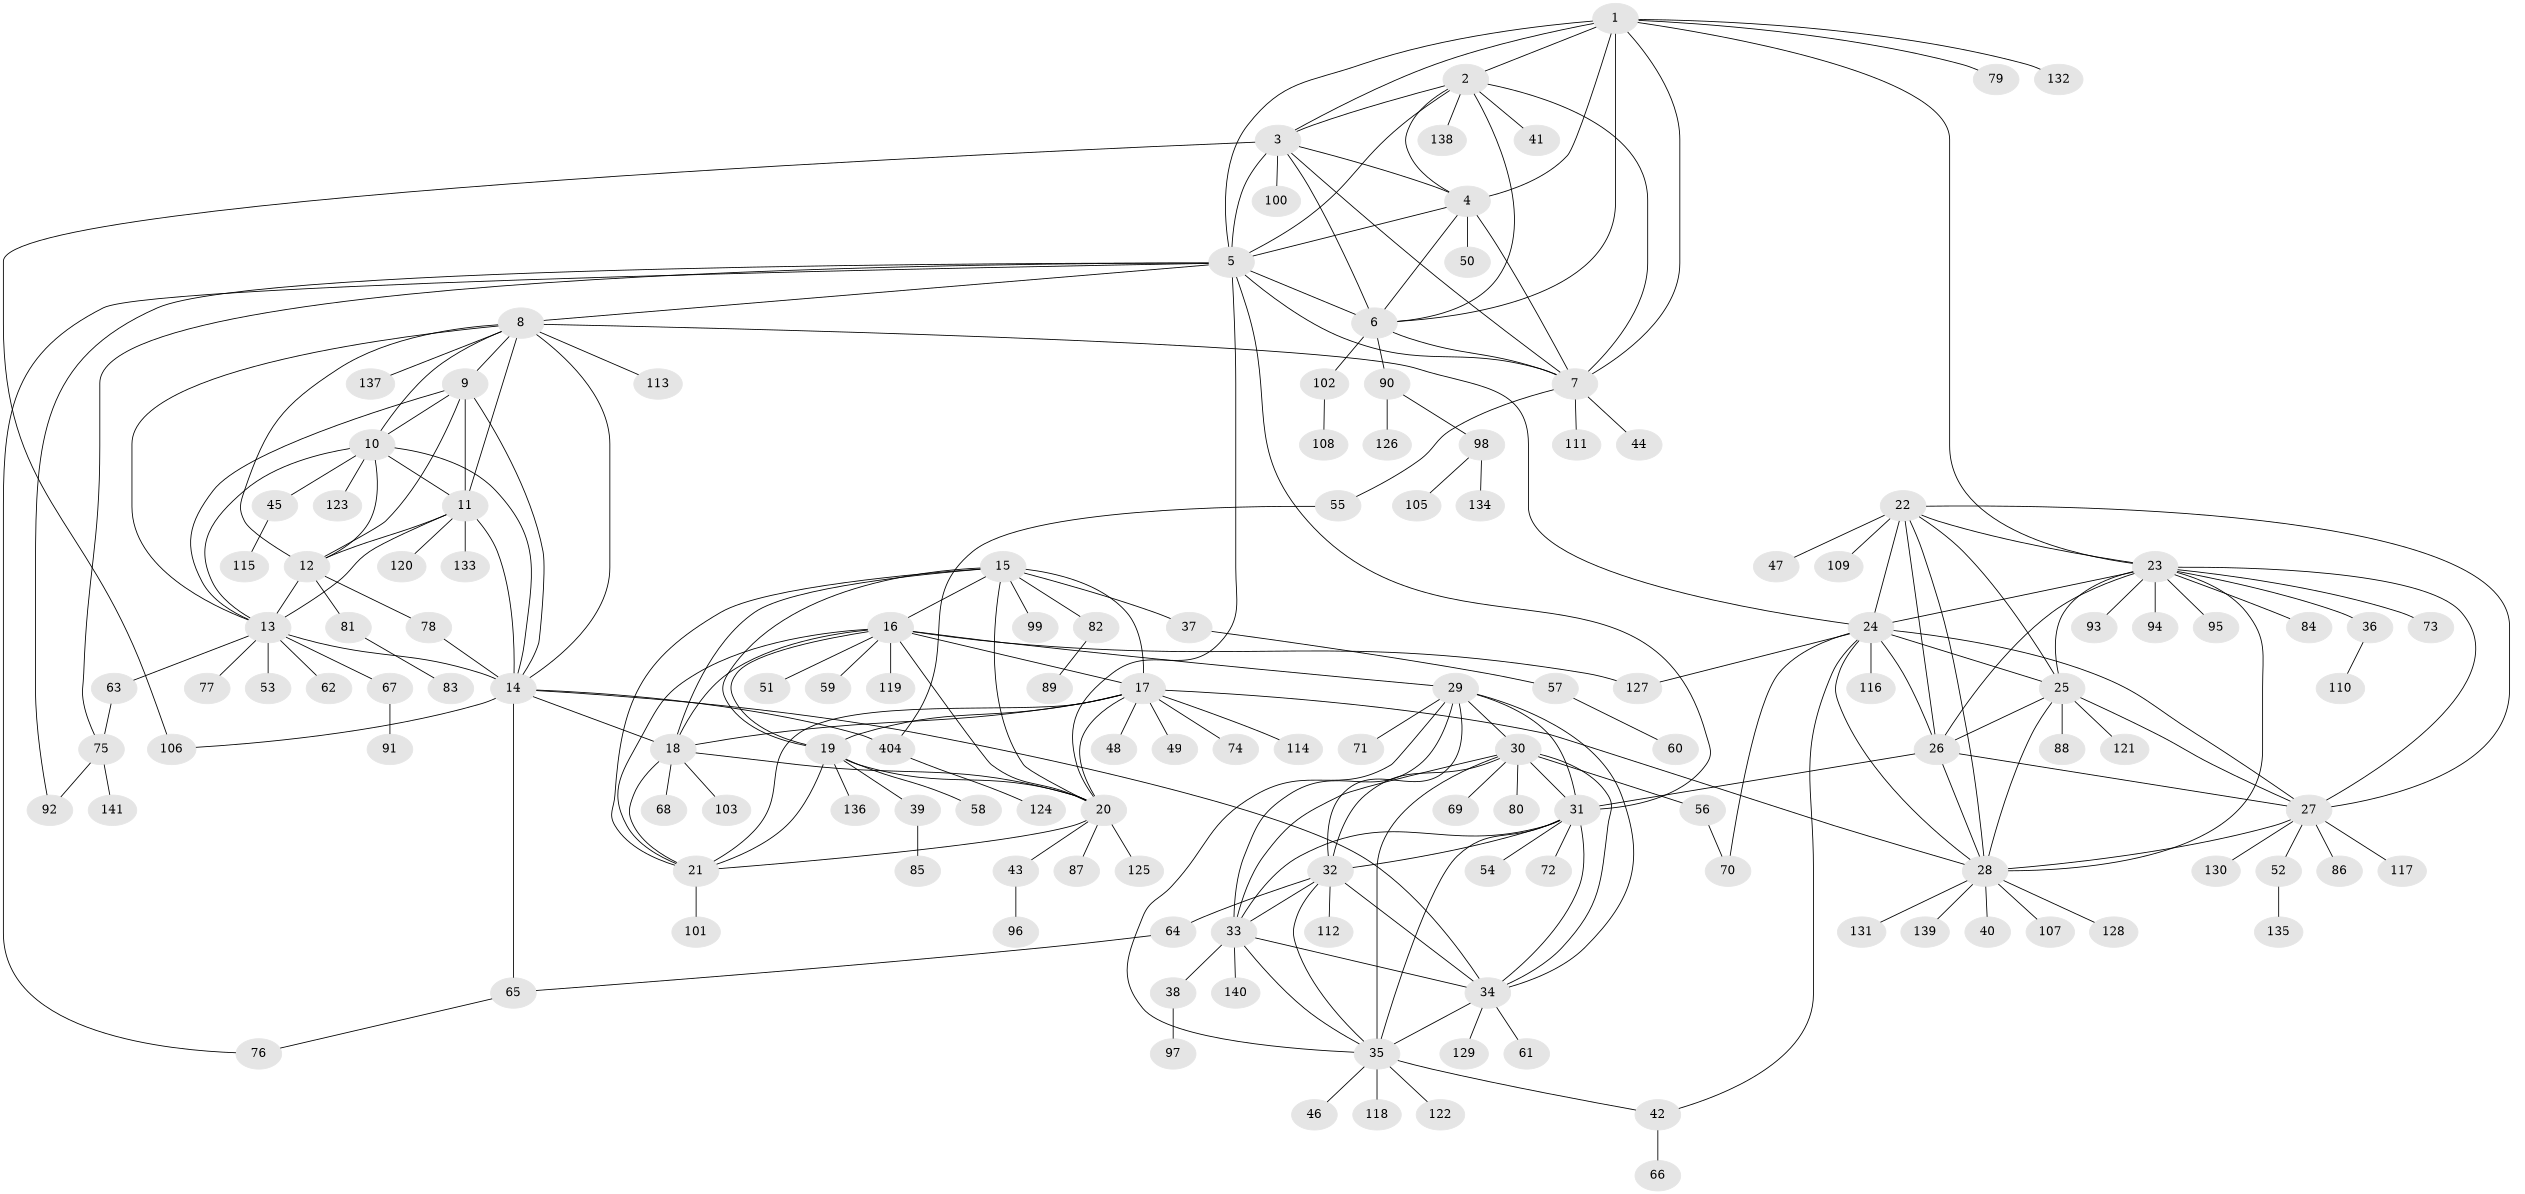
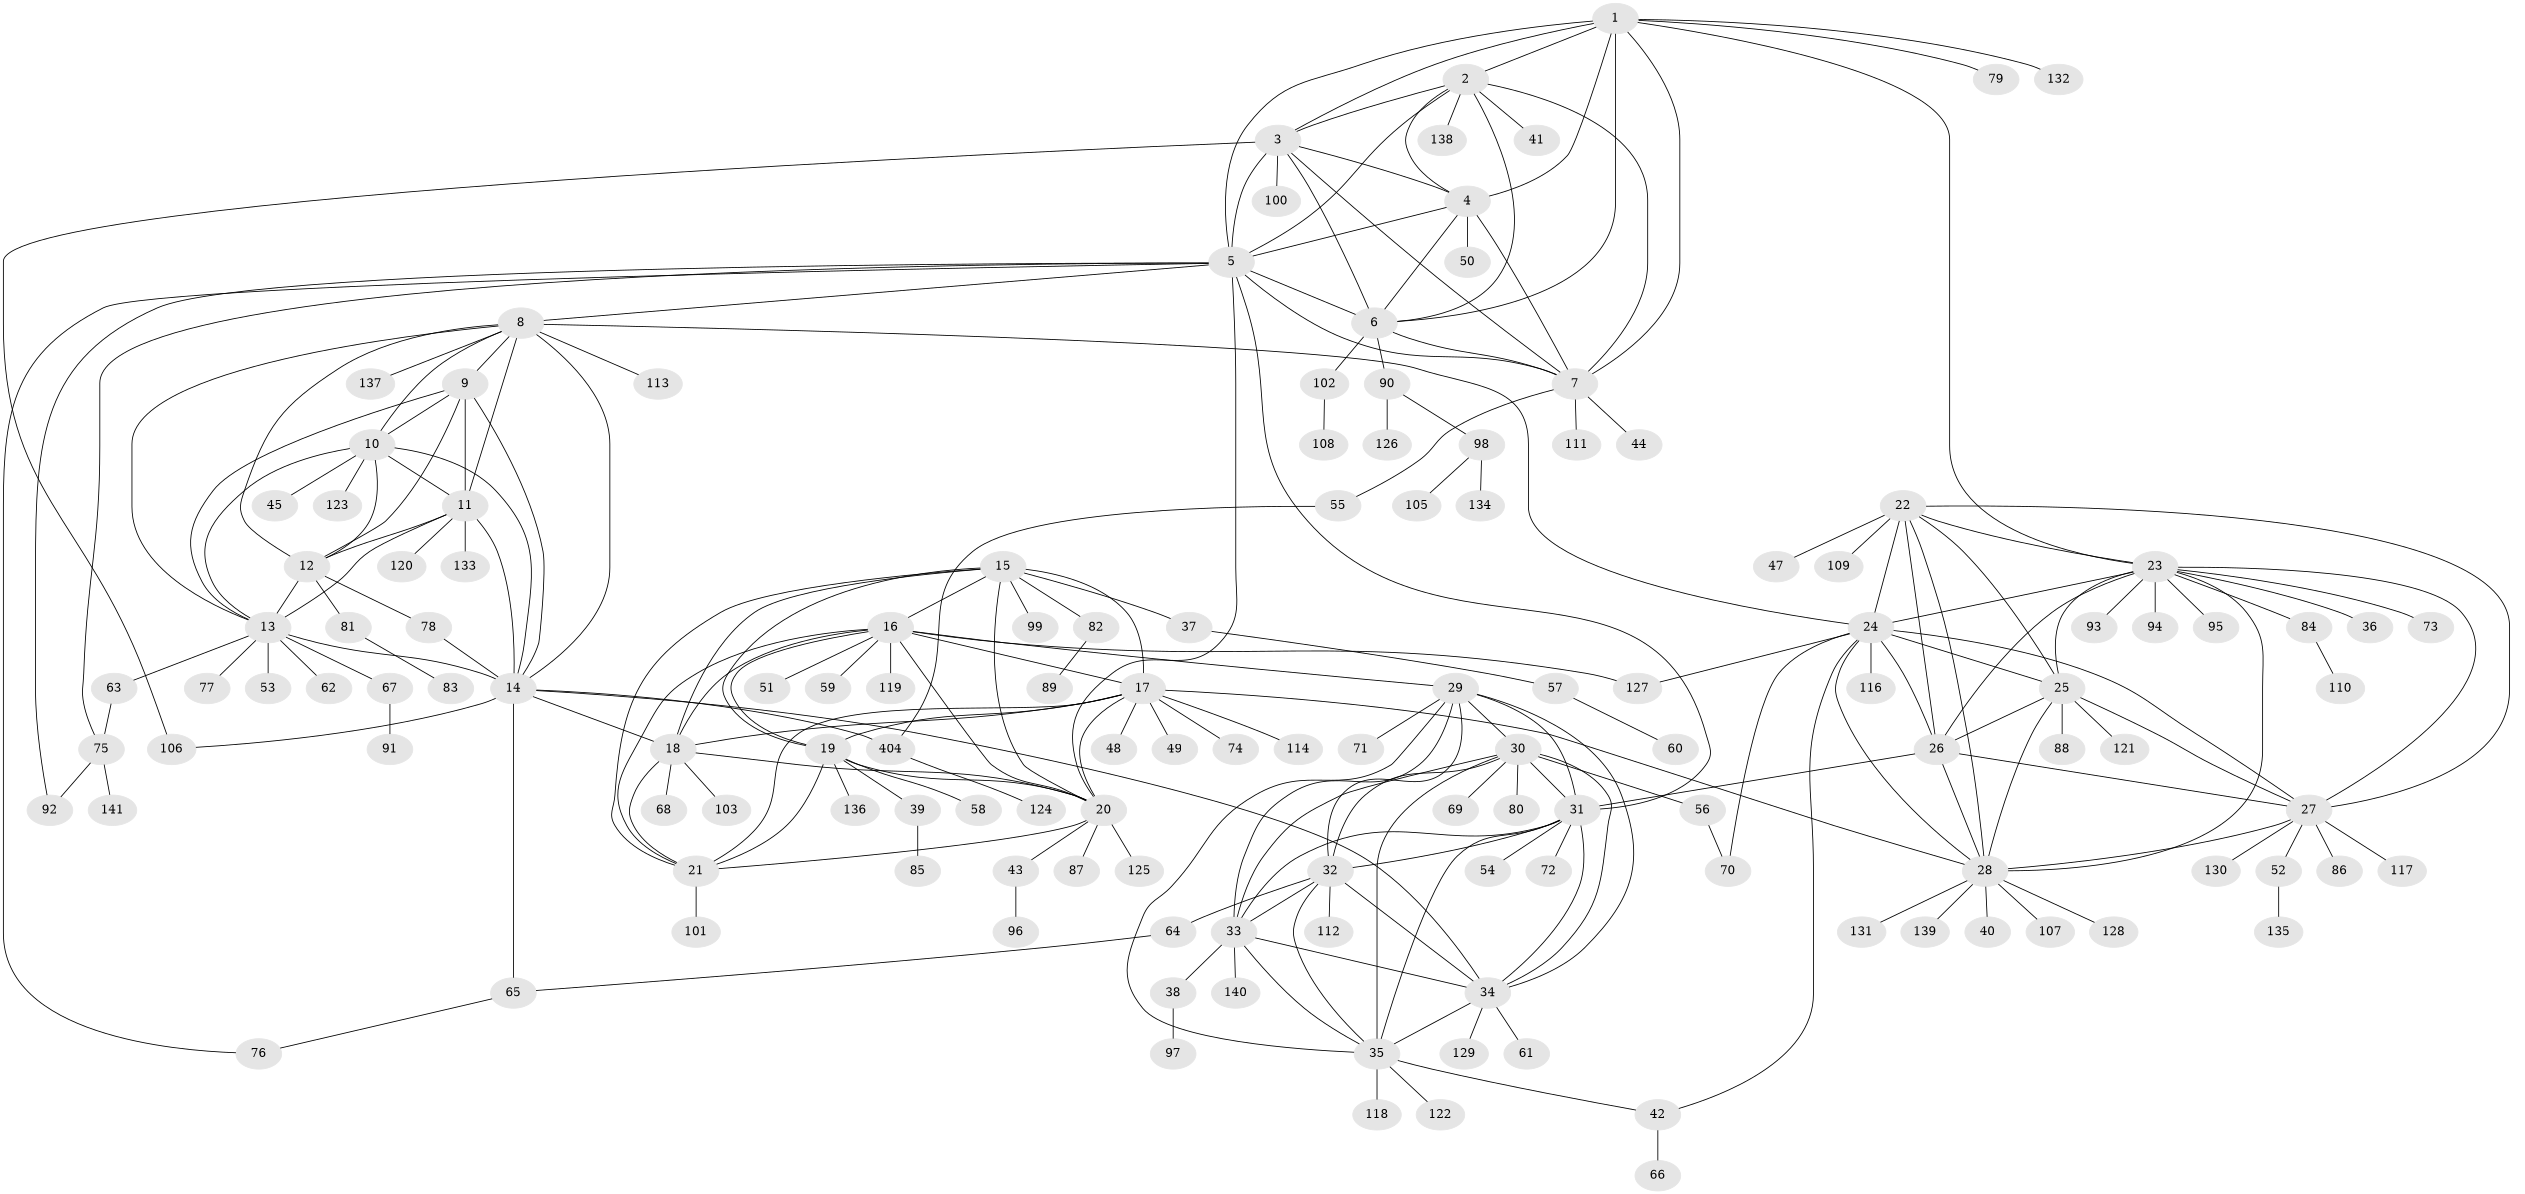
node "115": removed
edge "36" -- "110": now "84" -- "110"
node "46": removed
